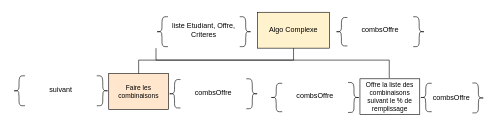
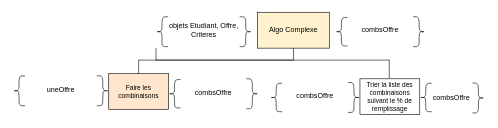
node "liste Etudiant, Offre, Criteres": label "liste Etudiant, Offre, Criteres" -> "objets Etudiant, Offre, Criteres"
node "suivant": label "suivant" -> "uneOffre"
node "Offre la liste des combinaisons suivant le % de remplissage": label "Offre la liste des combinaisons suivant le % de remplissage" -> "Trier la liste des combinaisons suivant le % de remplissage"
